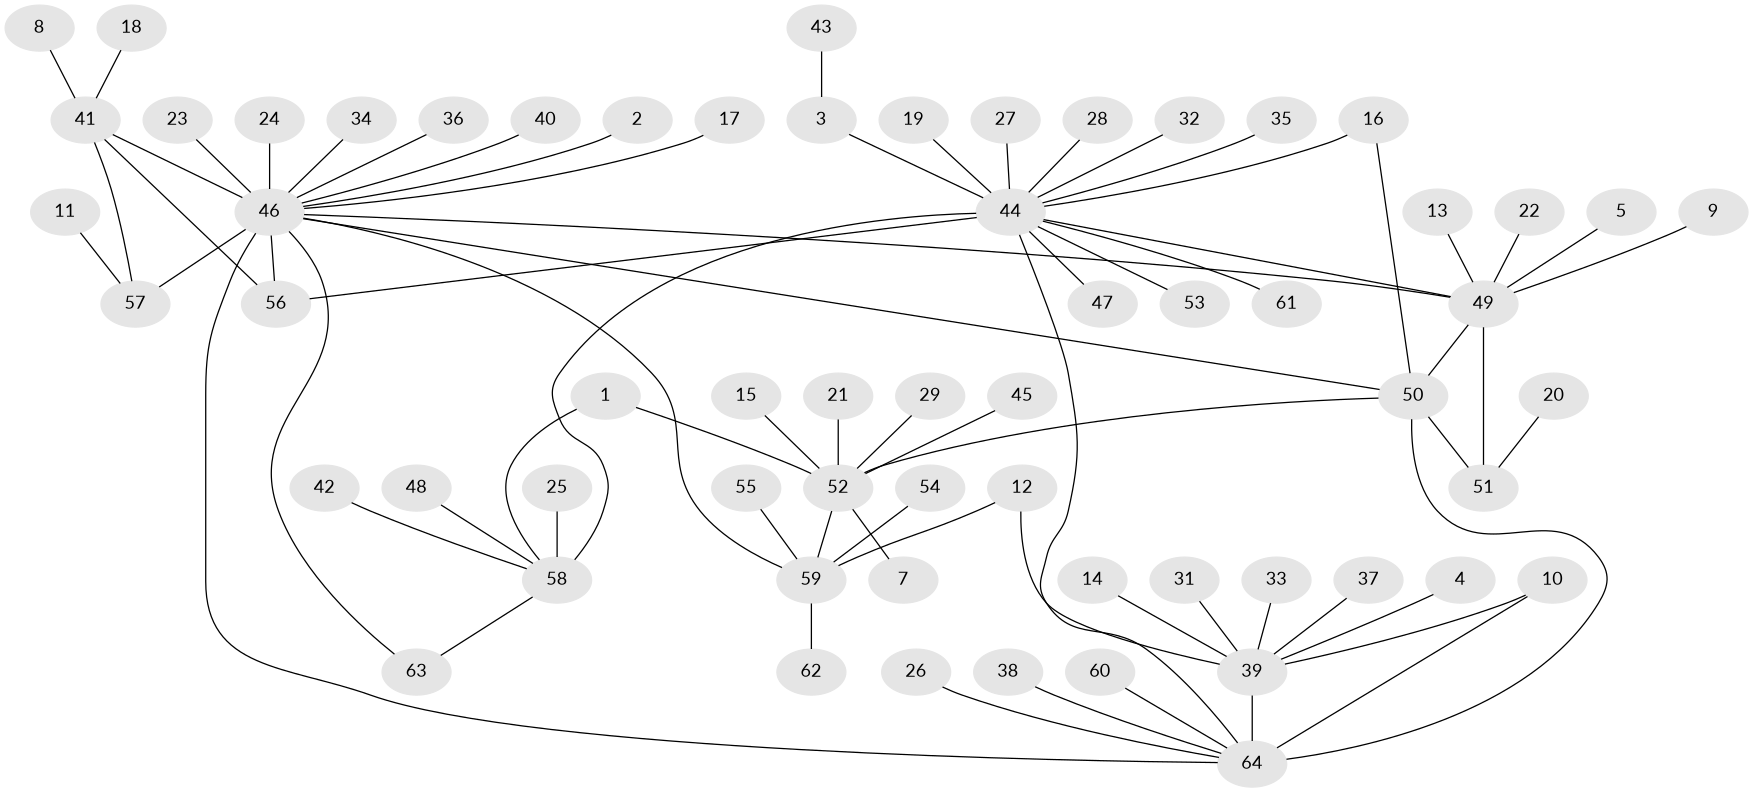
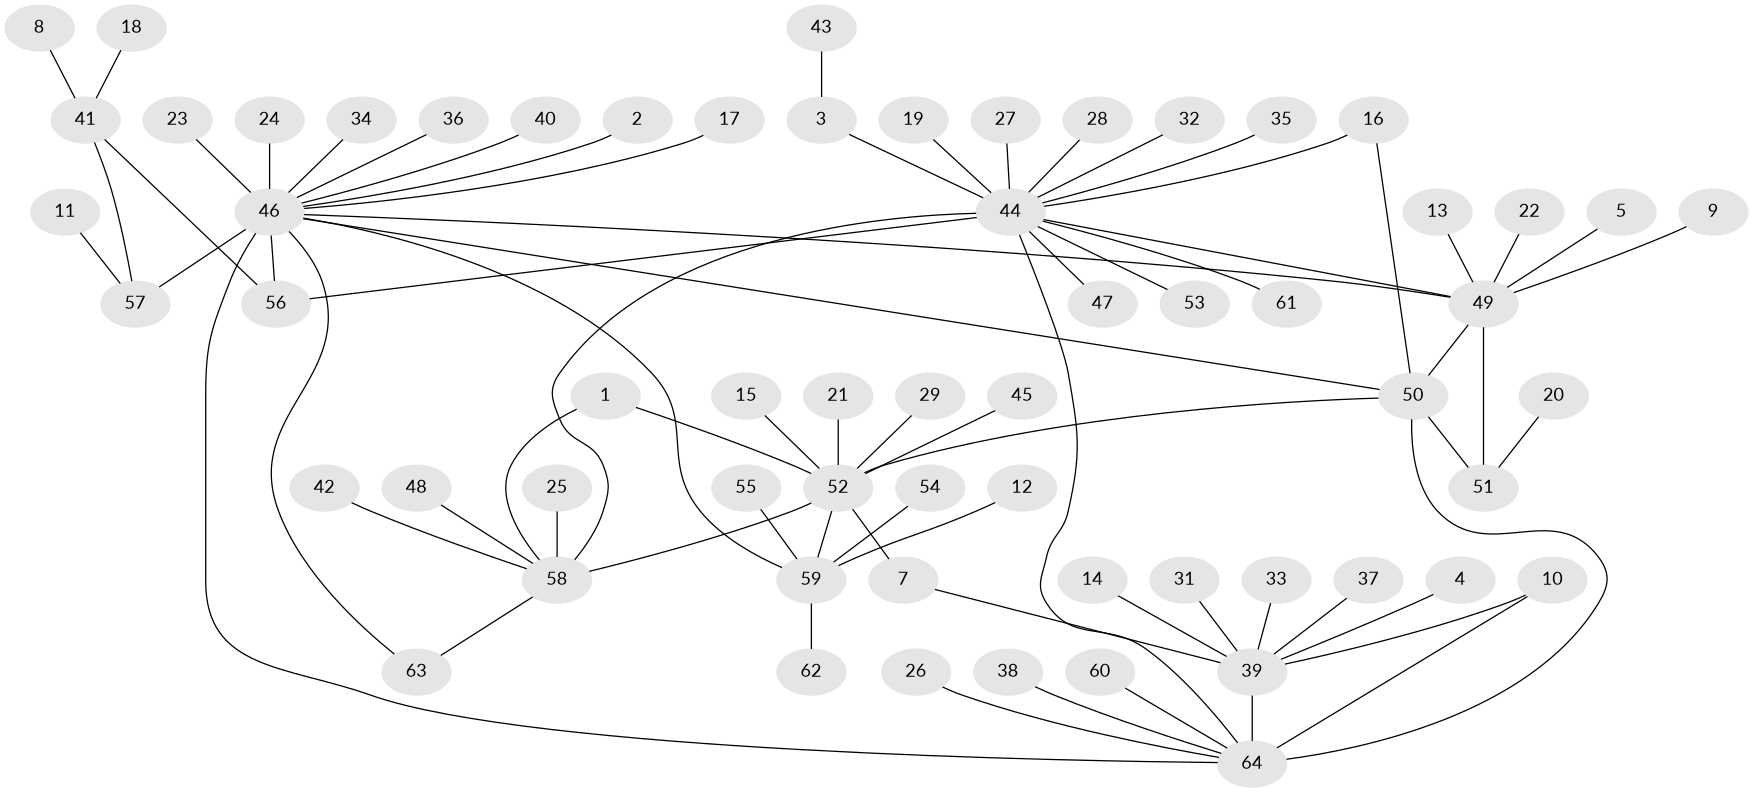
edge "41" -- "46": removed
edge "52" -- "58": added
edge "12" -- "39": now "7" -- "39"
